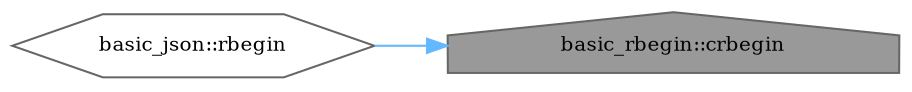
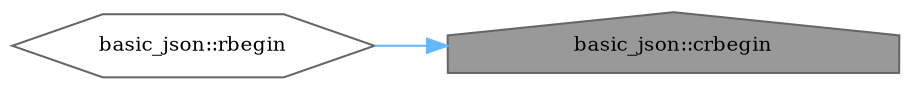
node "basic_rbegin::crbegin": label "basic_rbegin::crbegin" -> "basic_json::crbegin"
